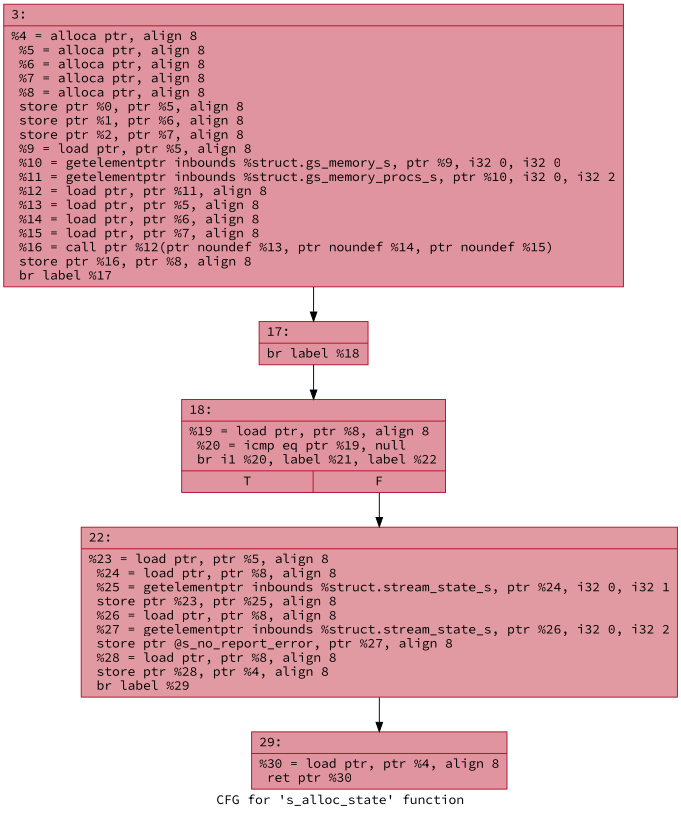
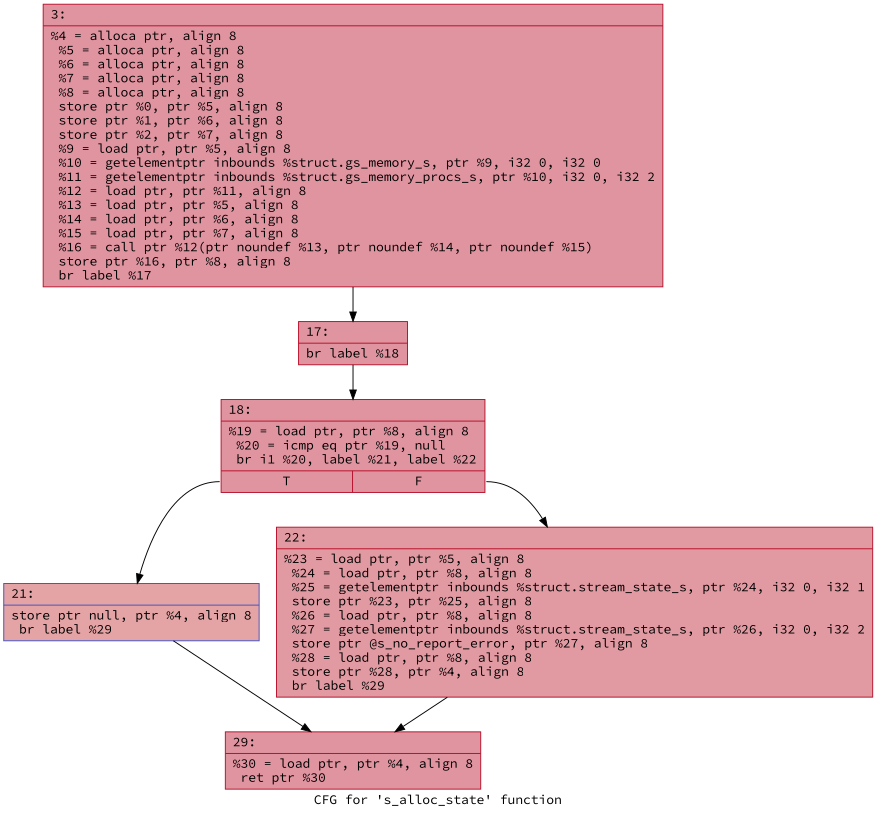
node "21:": added
